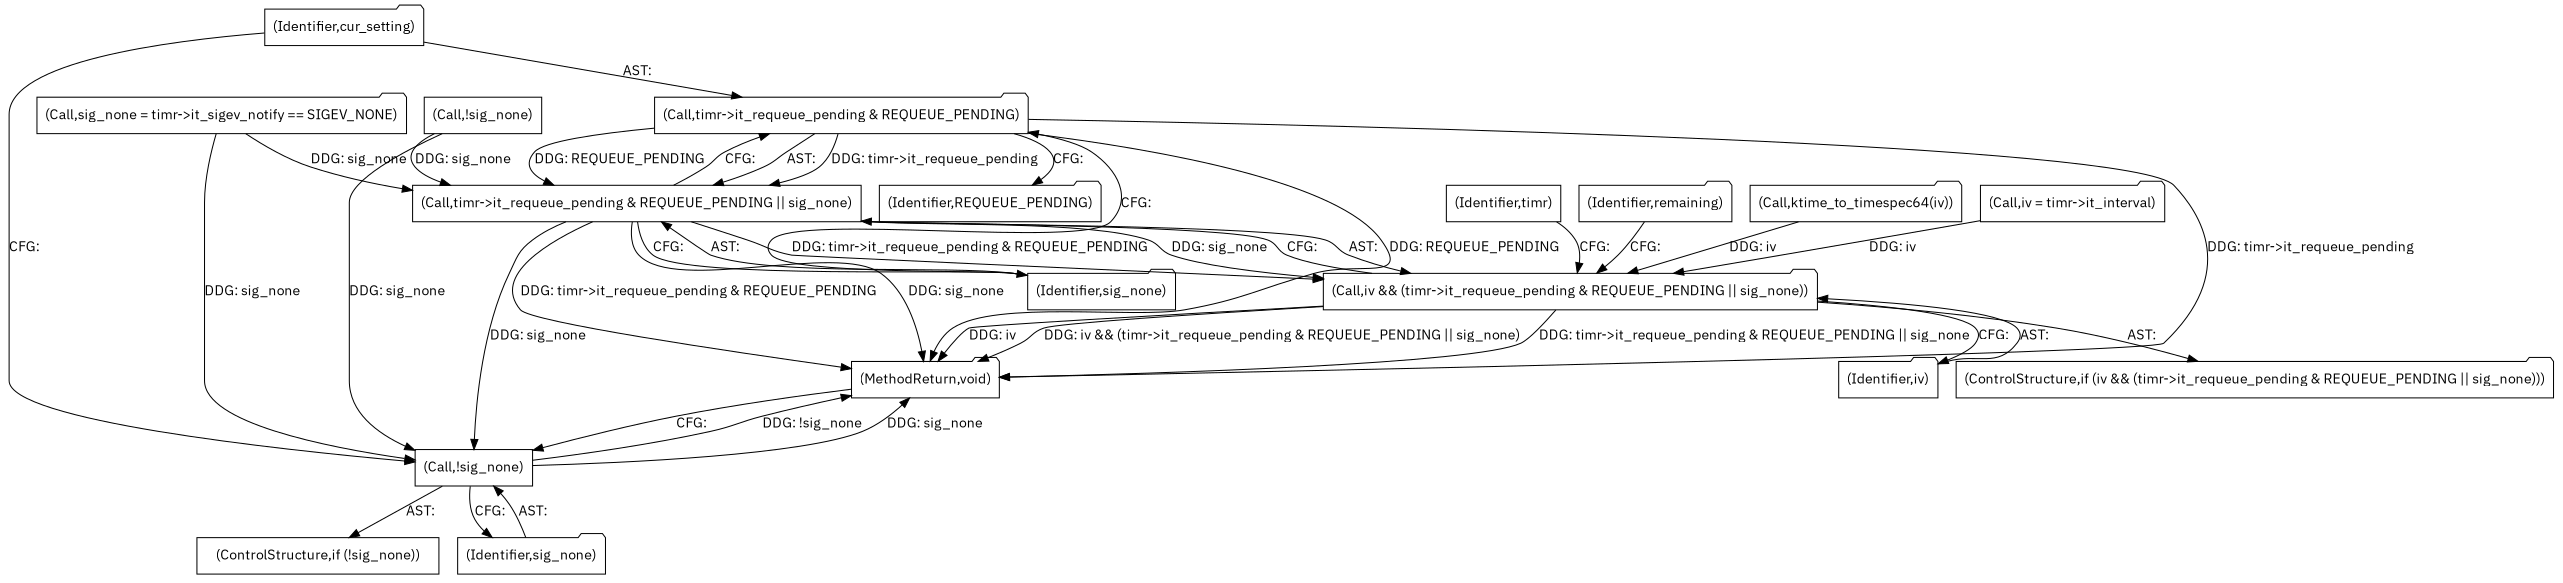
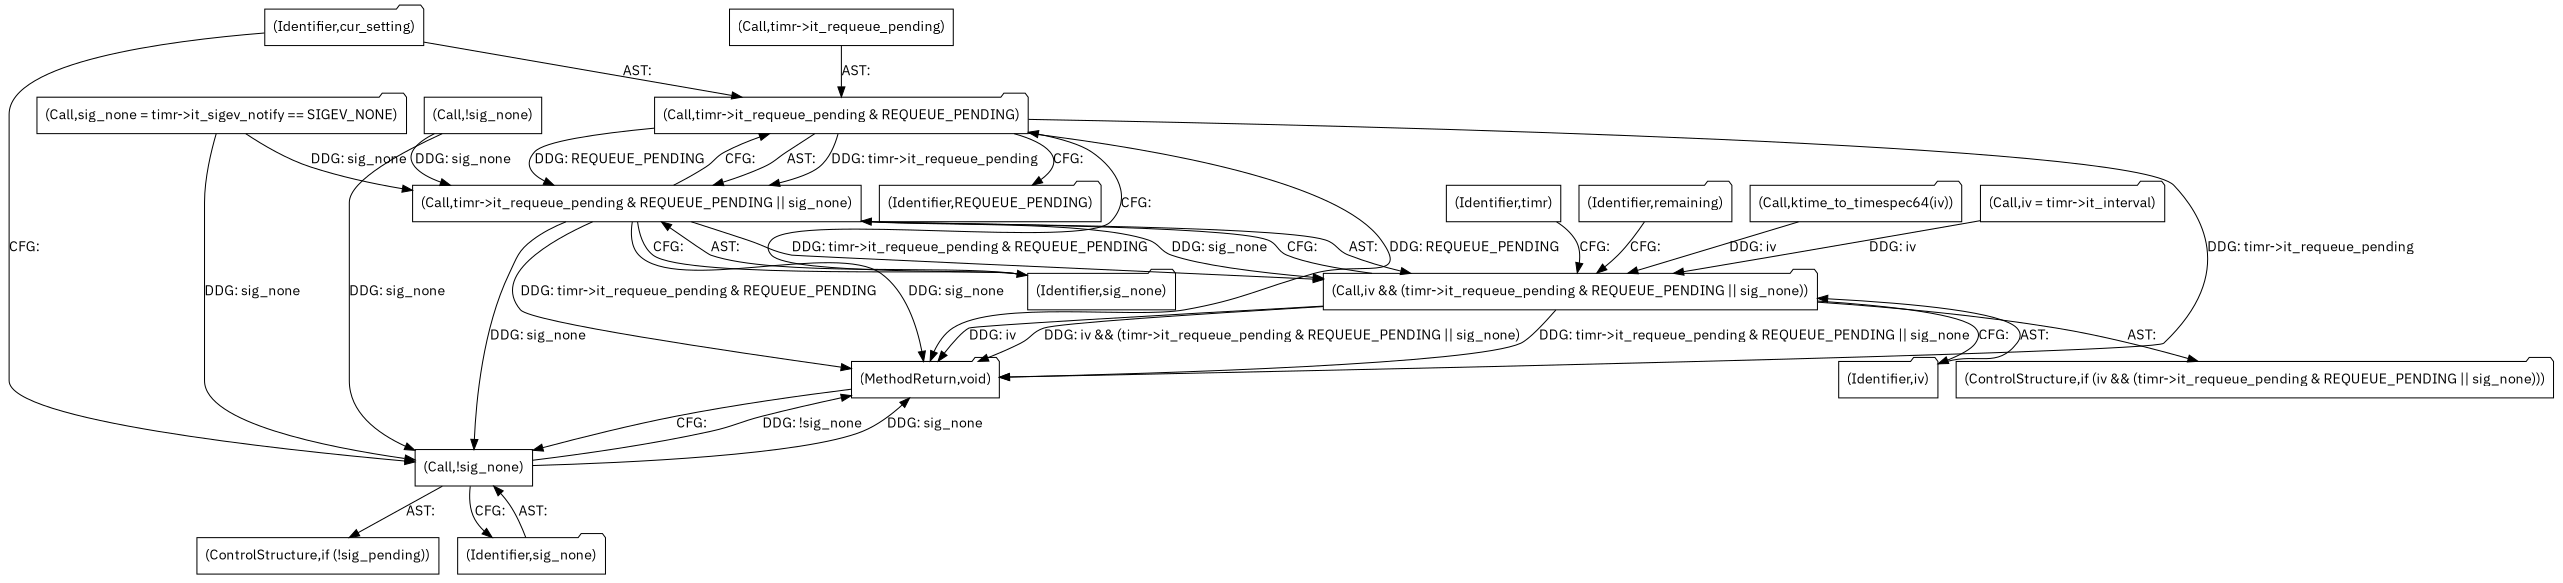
node "(Call,timr->it_requeue_pending)": added
node "(ControlStructure,if (!sig_none))": label "(ControlStructure,if (!sig_none))" -> "(ControlStructure,if (!sig_pending))"
